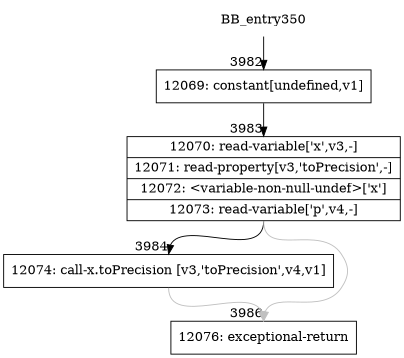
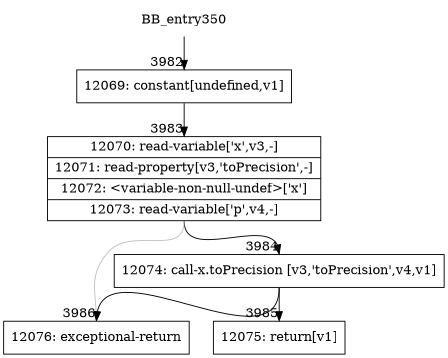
edge "12074: call-x.toPrecision [v3,'toPrecision',v4,v1]" -> "12076: exceptional-return": color gray -> black
node "12075: return[v1]": added
